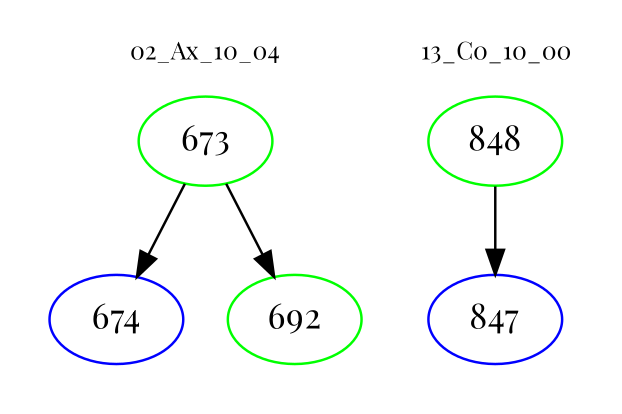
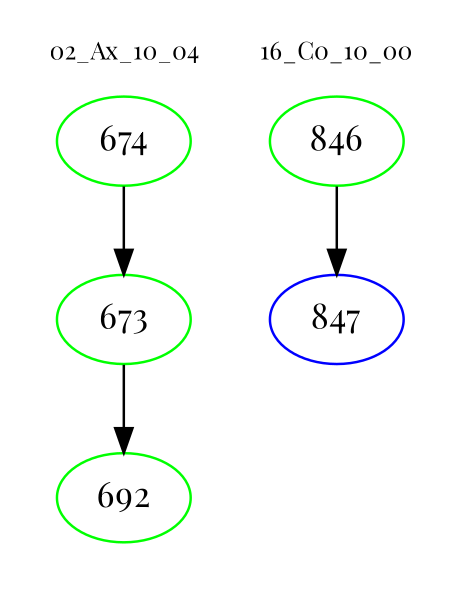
cluster "13_C0_10_00": label "13_C0_10_00" -> "16_C0_10_00"
node "848": label "848" -> "846"
edge "673" -> "674": reversed
node "674": color blue -> green
